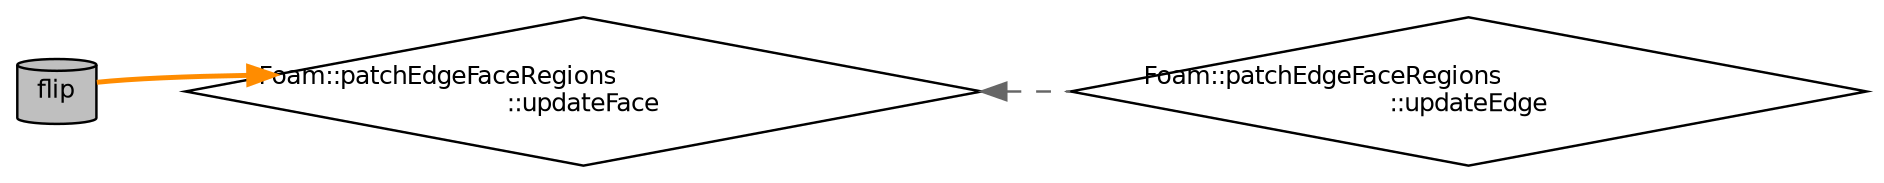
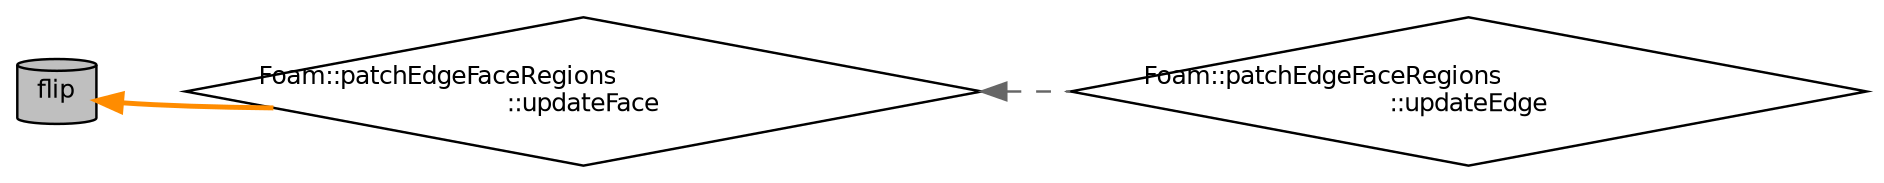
edge "flip" -> "Foam::patchEdgeFaceRegions ::updateFace": reversed
